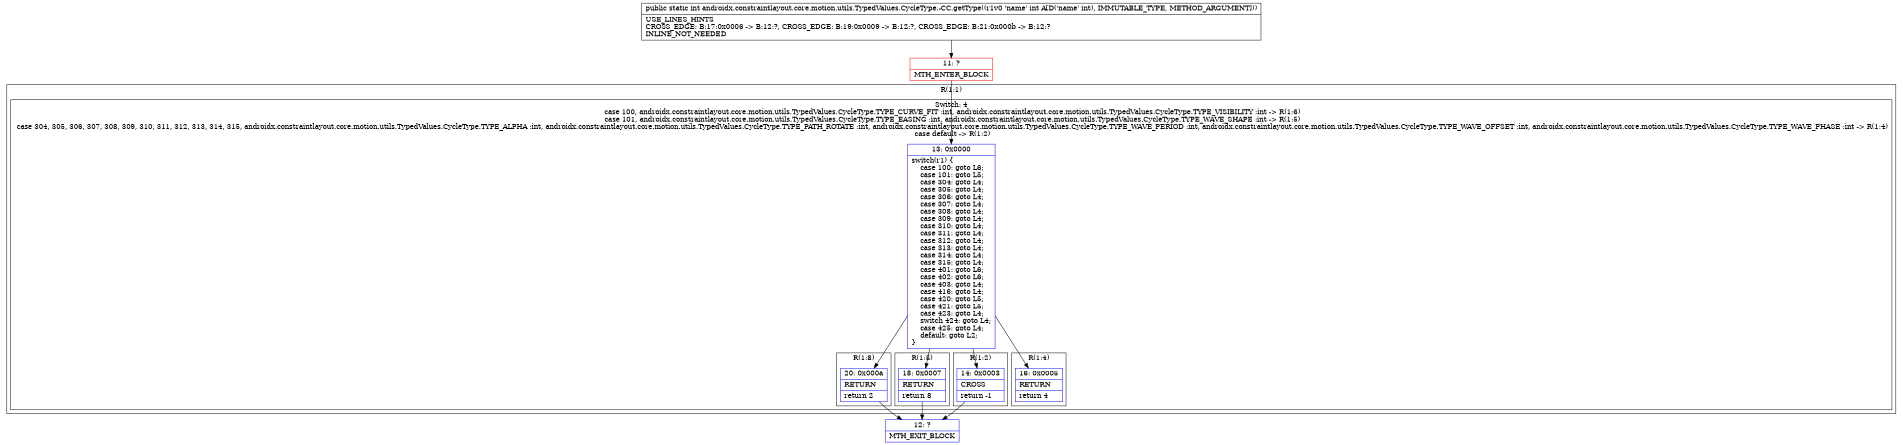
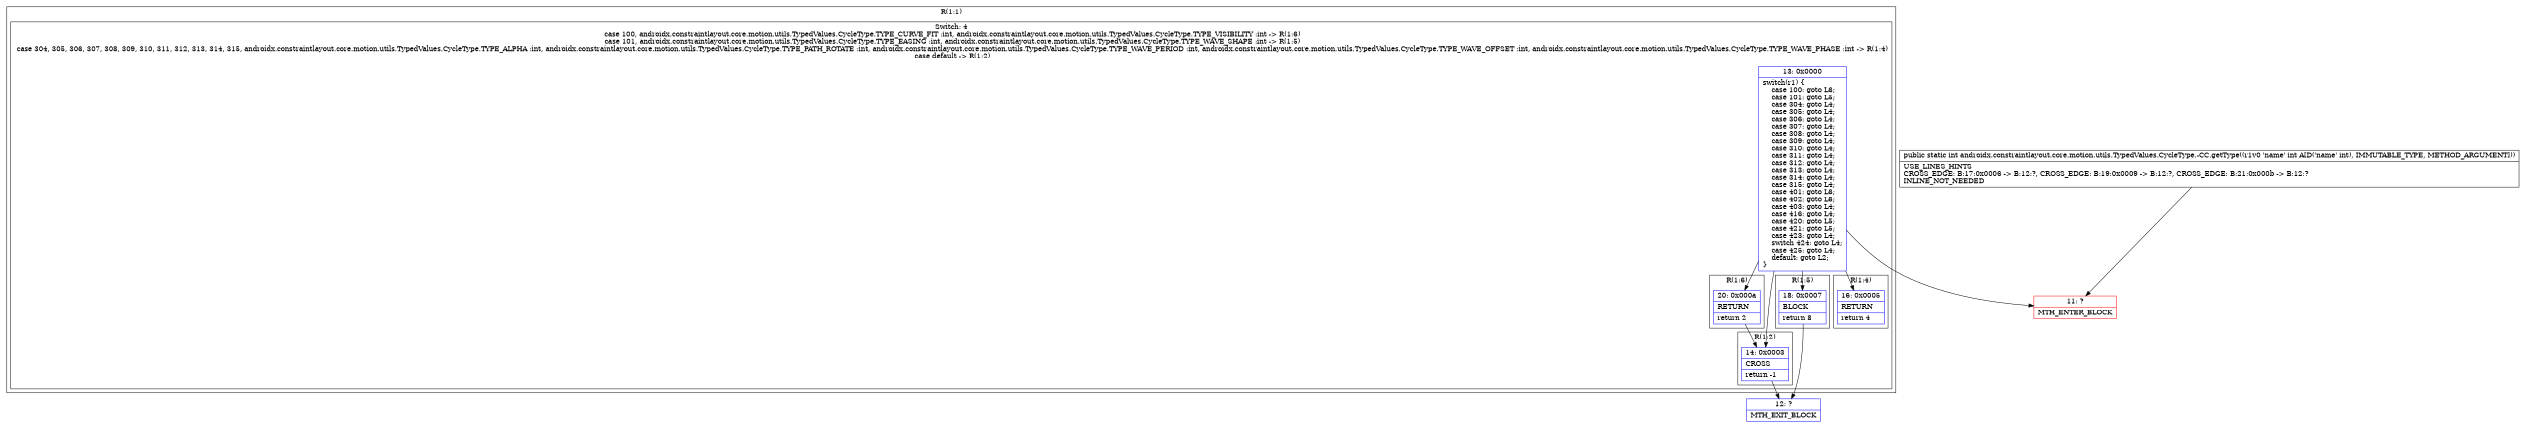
edge "11: ?" -> "13: 0x0000": reversed
cluster "R(1:8)": label "R(1:8)" -> "R(1:6)"
node "18: 0x0007": text "RETURN" -> "BLOCK"
edge "20: 0x000a" -> "12: ?": now "20: 0x000a" -> "14: 0x0003"
